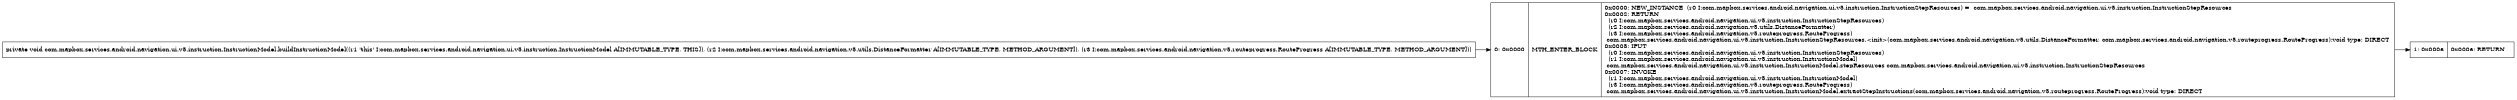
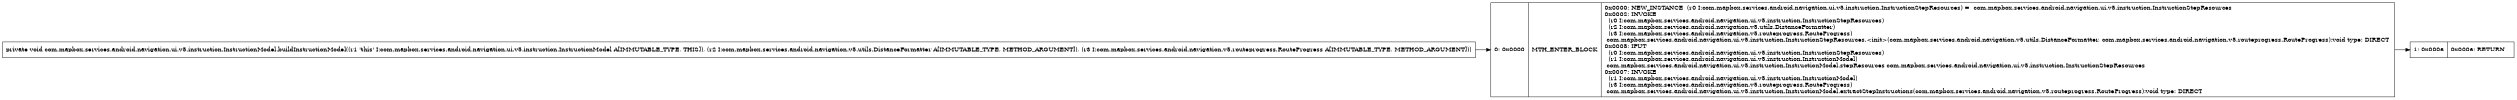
node "0: 0x0000": text "0x0002: RETURN" -> "0x0002: INVOKE"
